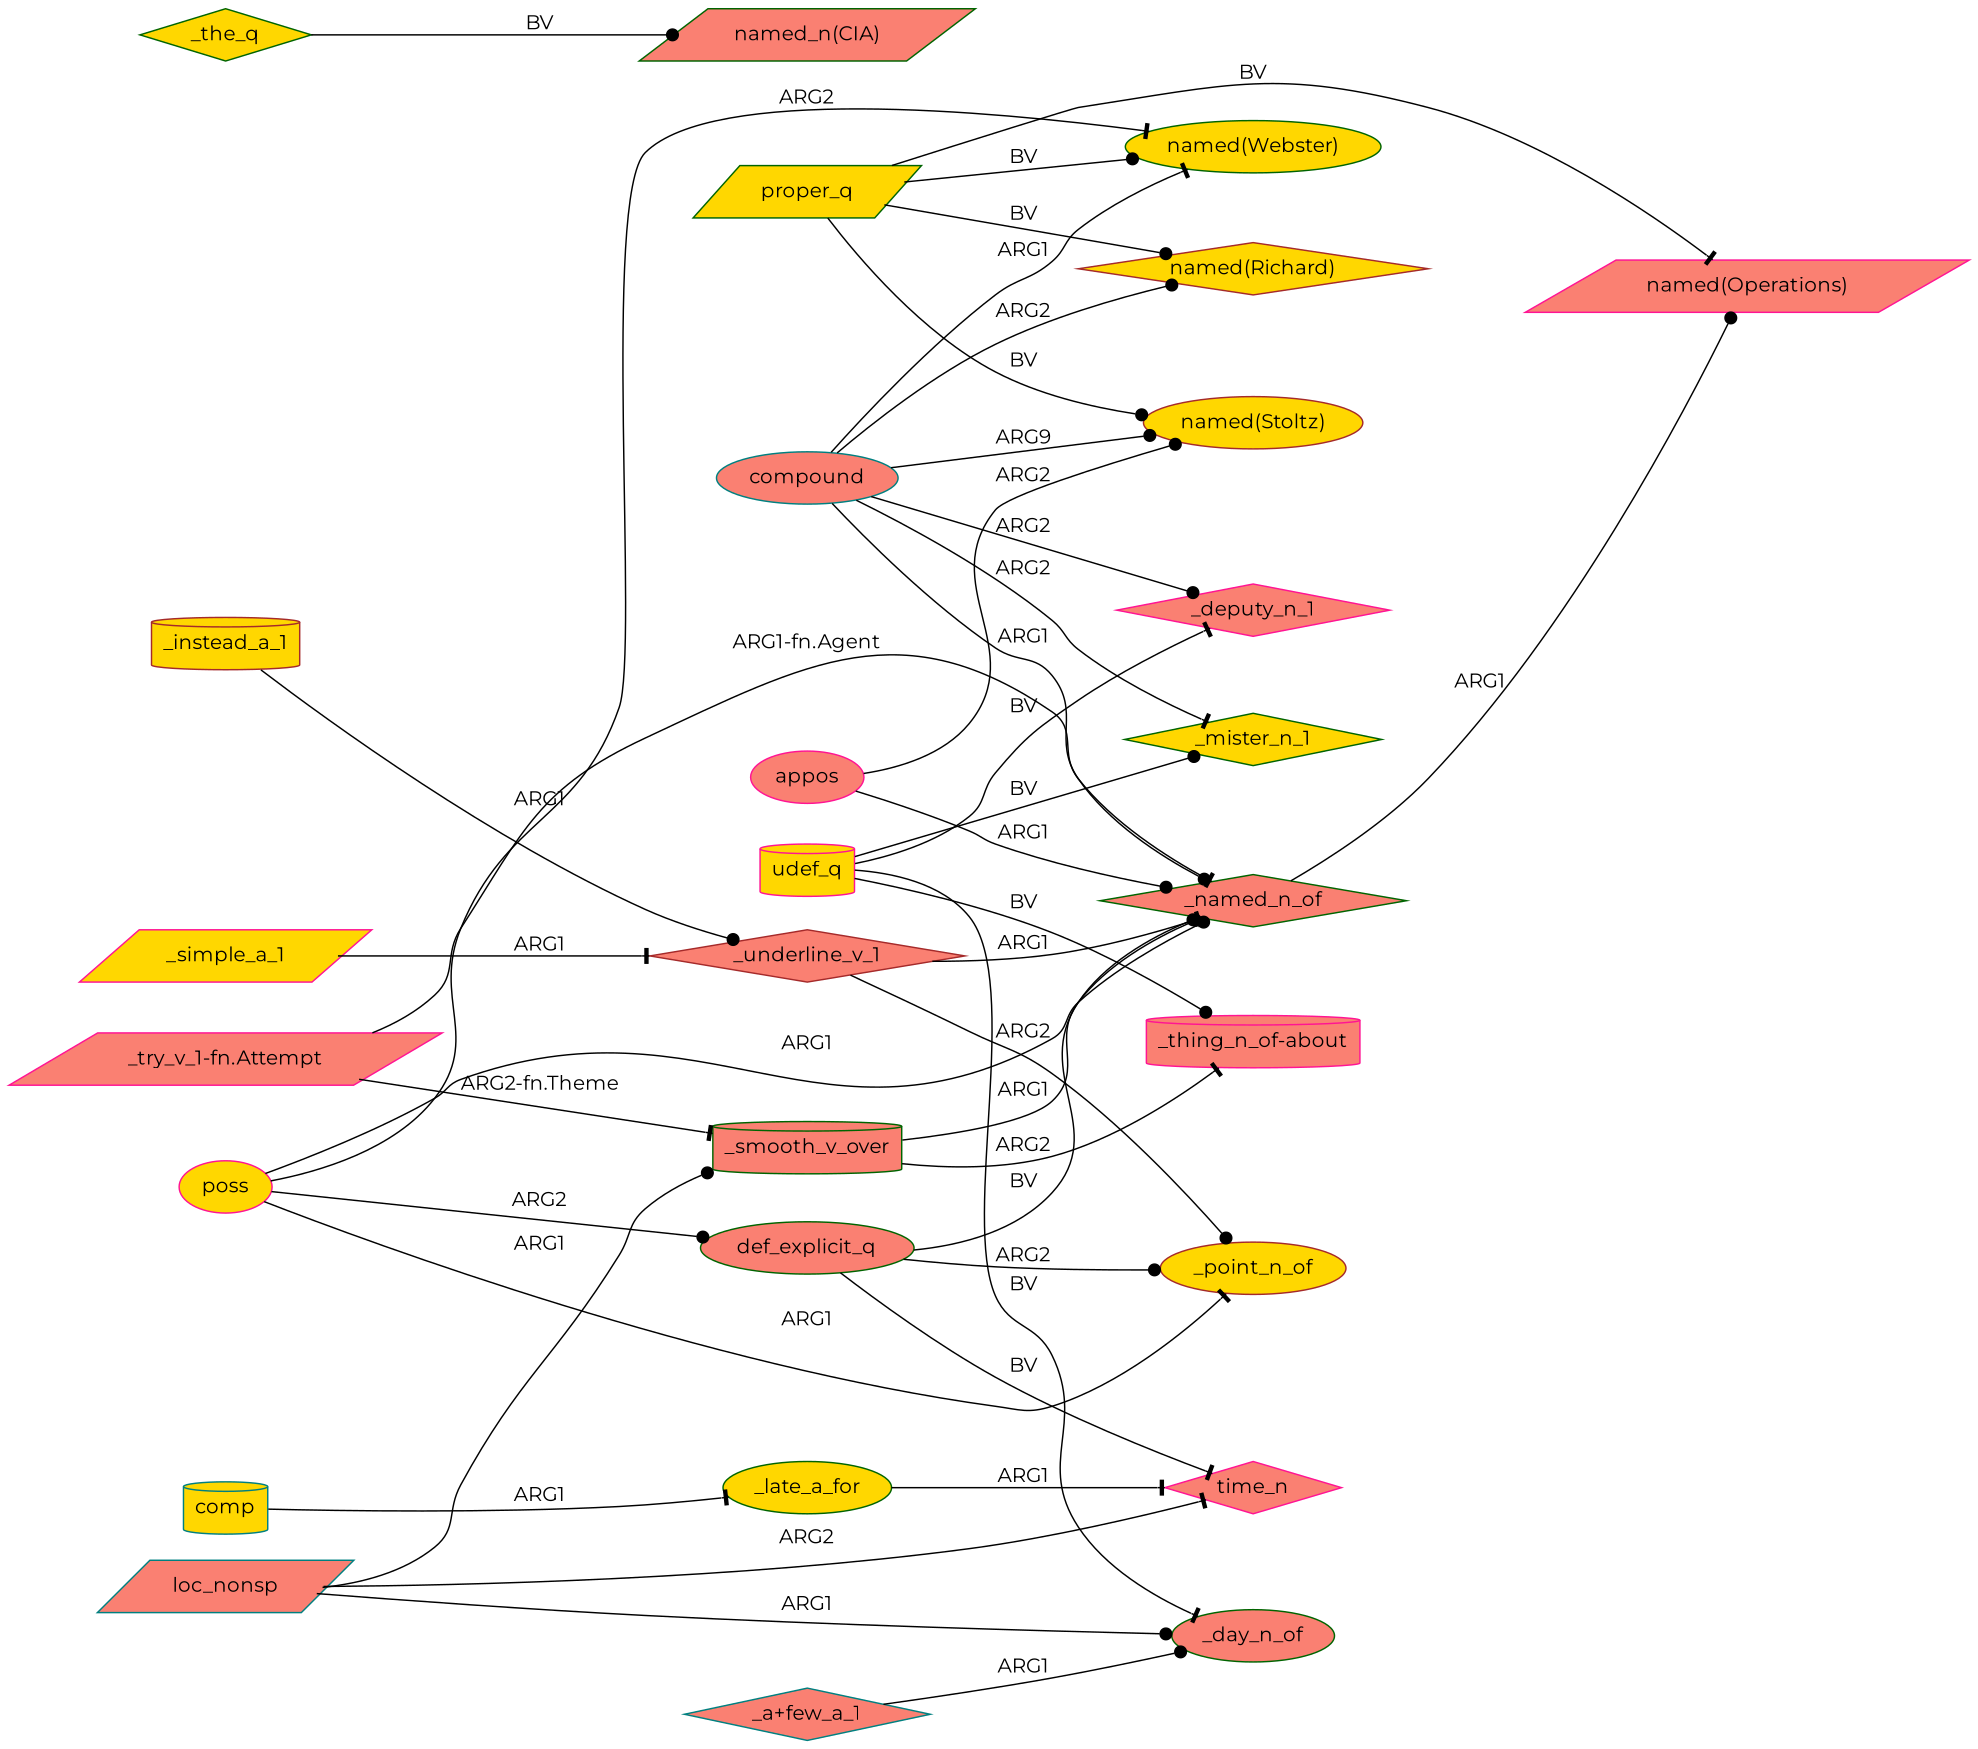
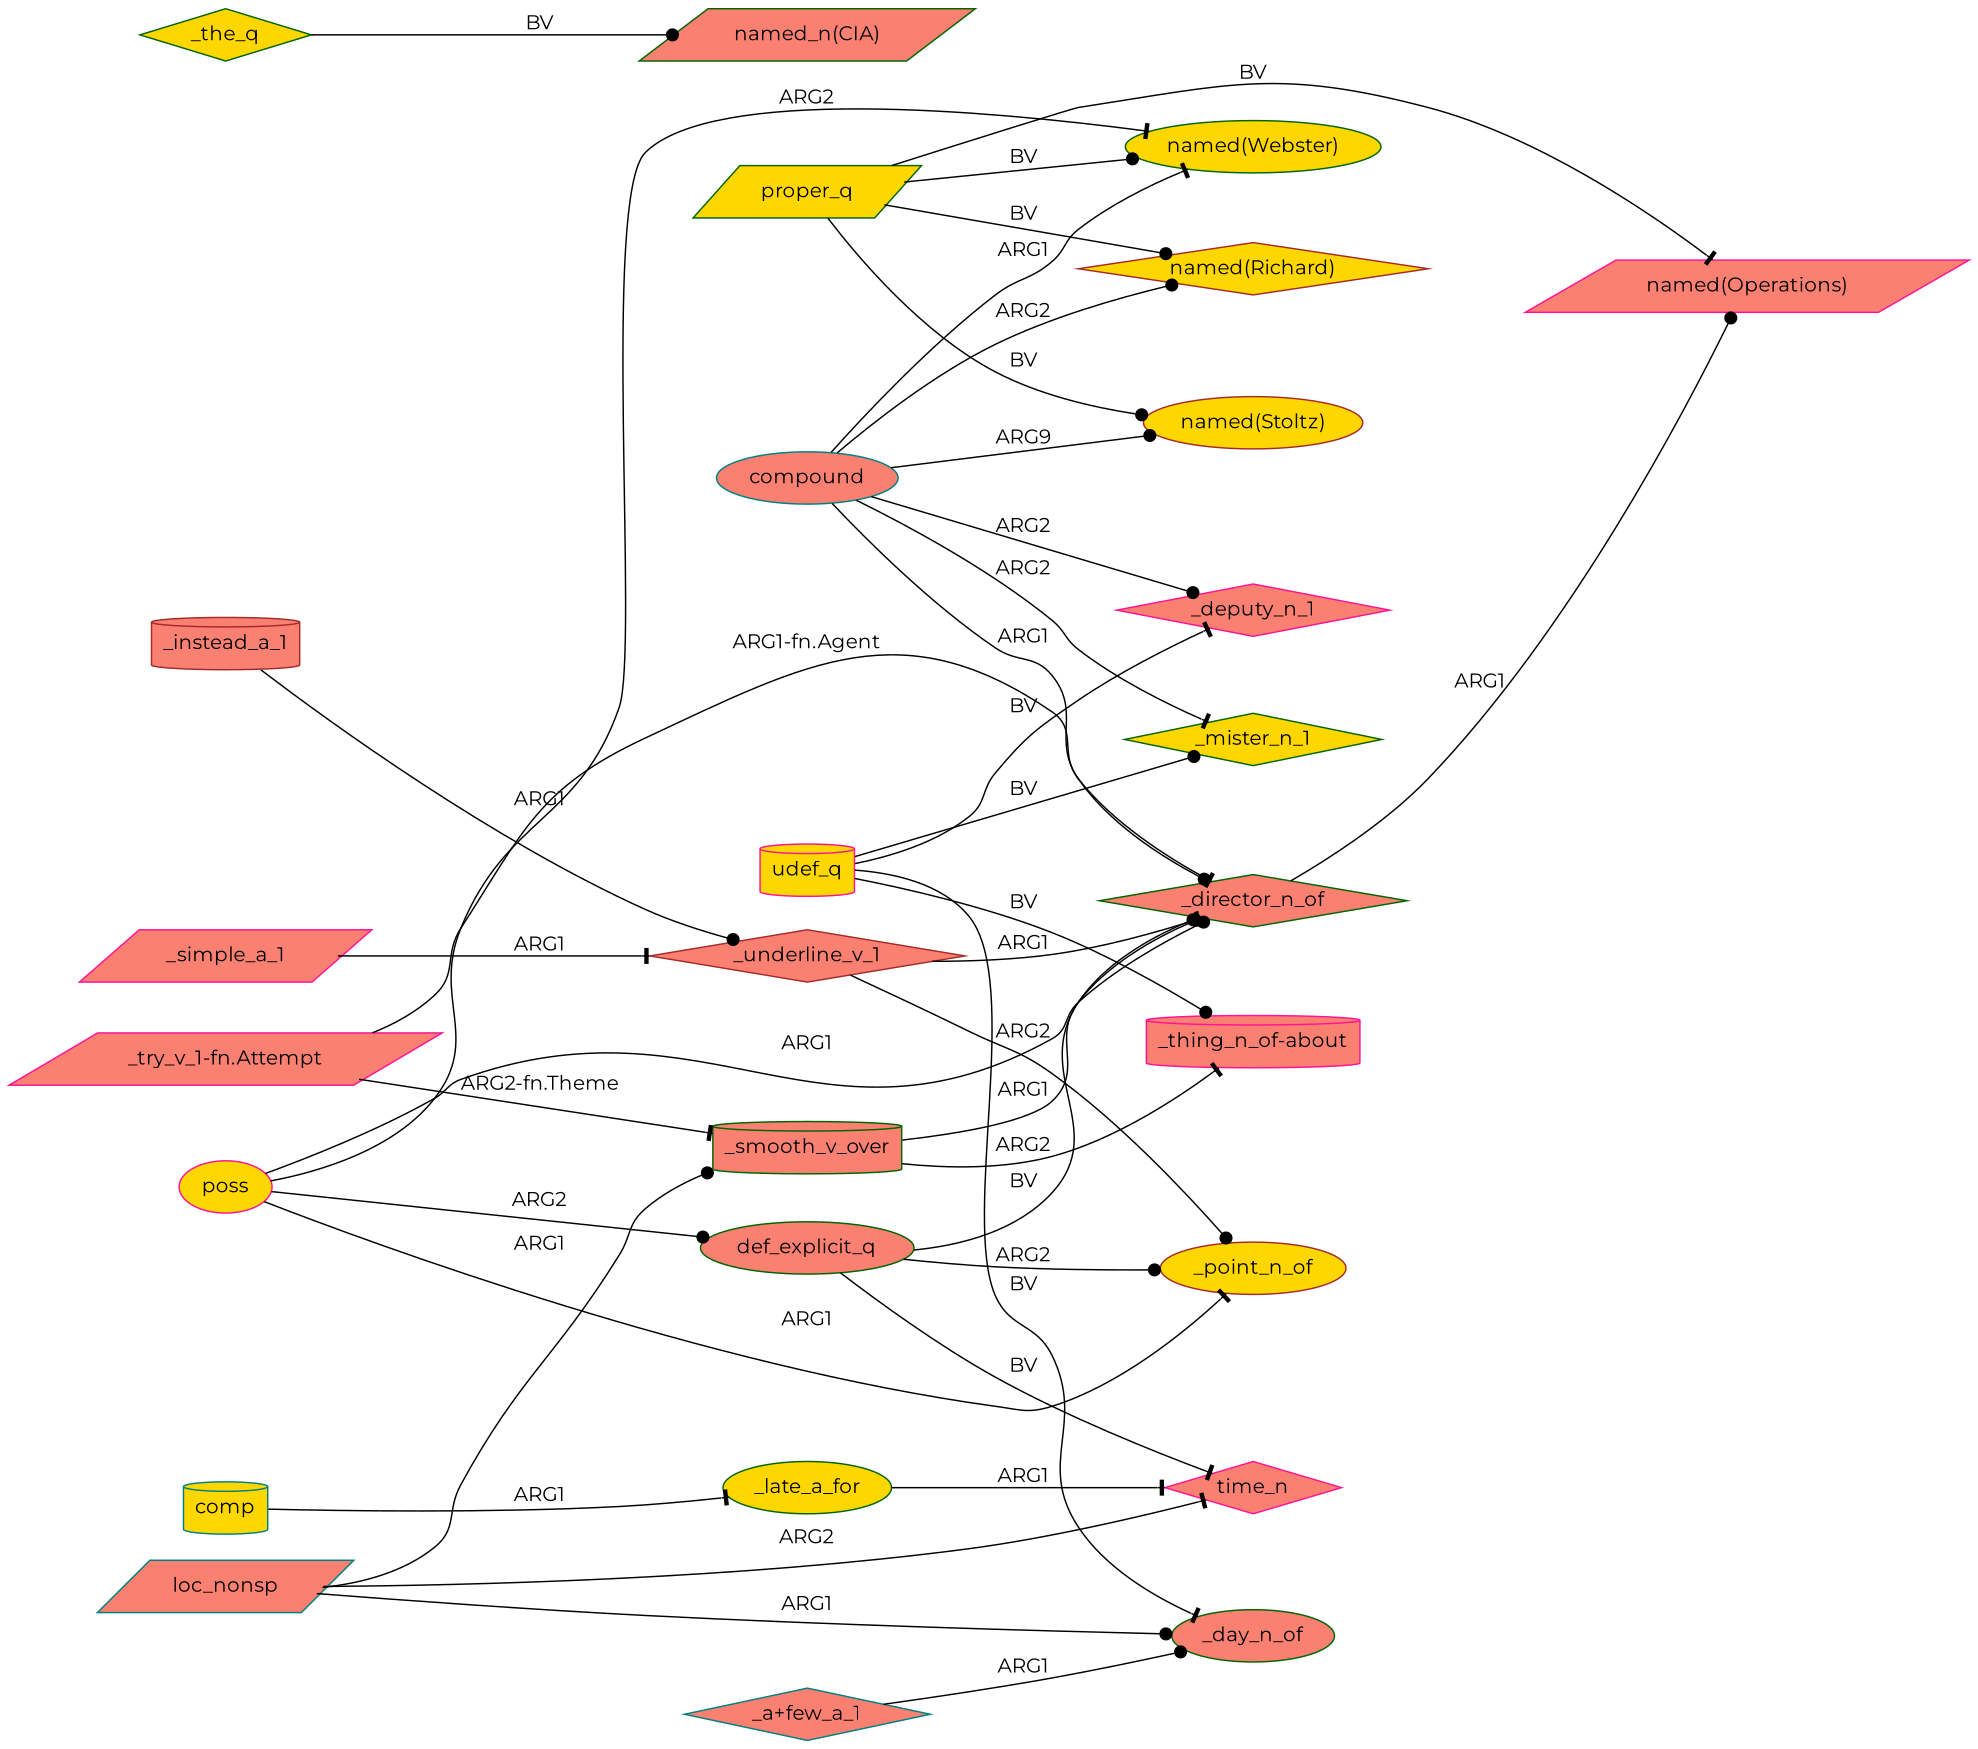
node "_instead_a_1": fillcolor gold -> salmon
node "appos": removed
node "_named_n_of": label "_named_n_of" -> "_director_n_of"
node "_simple_a_1": fillcolor gold -> salmon
